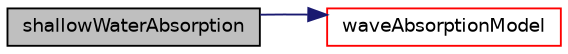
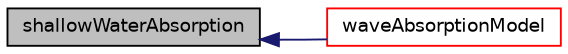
edge "shallowWaterAbsorption" -> "waveAbsorptionModel": reversed
